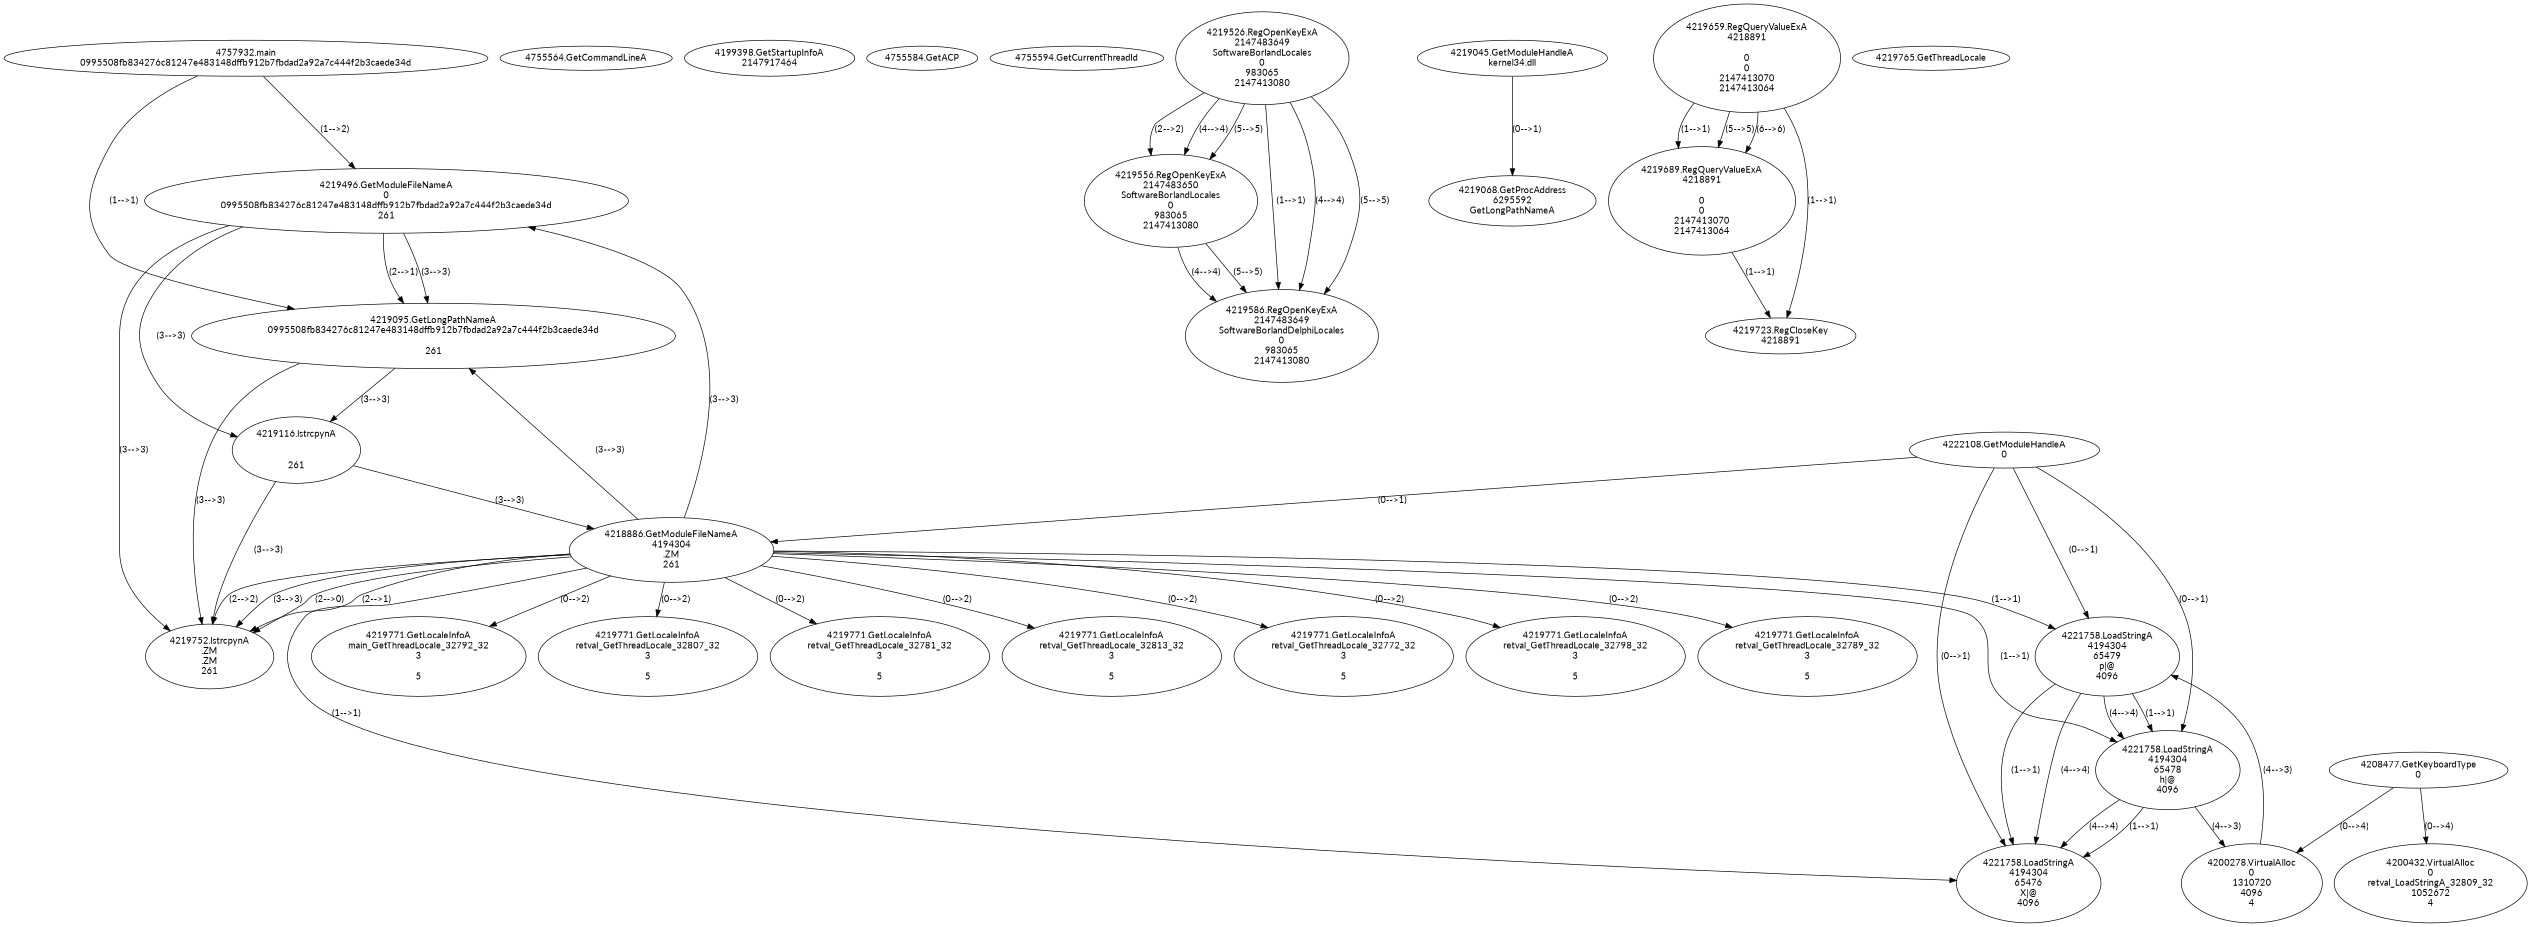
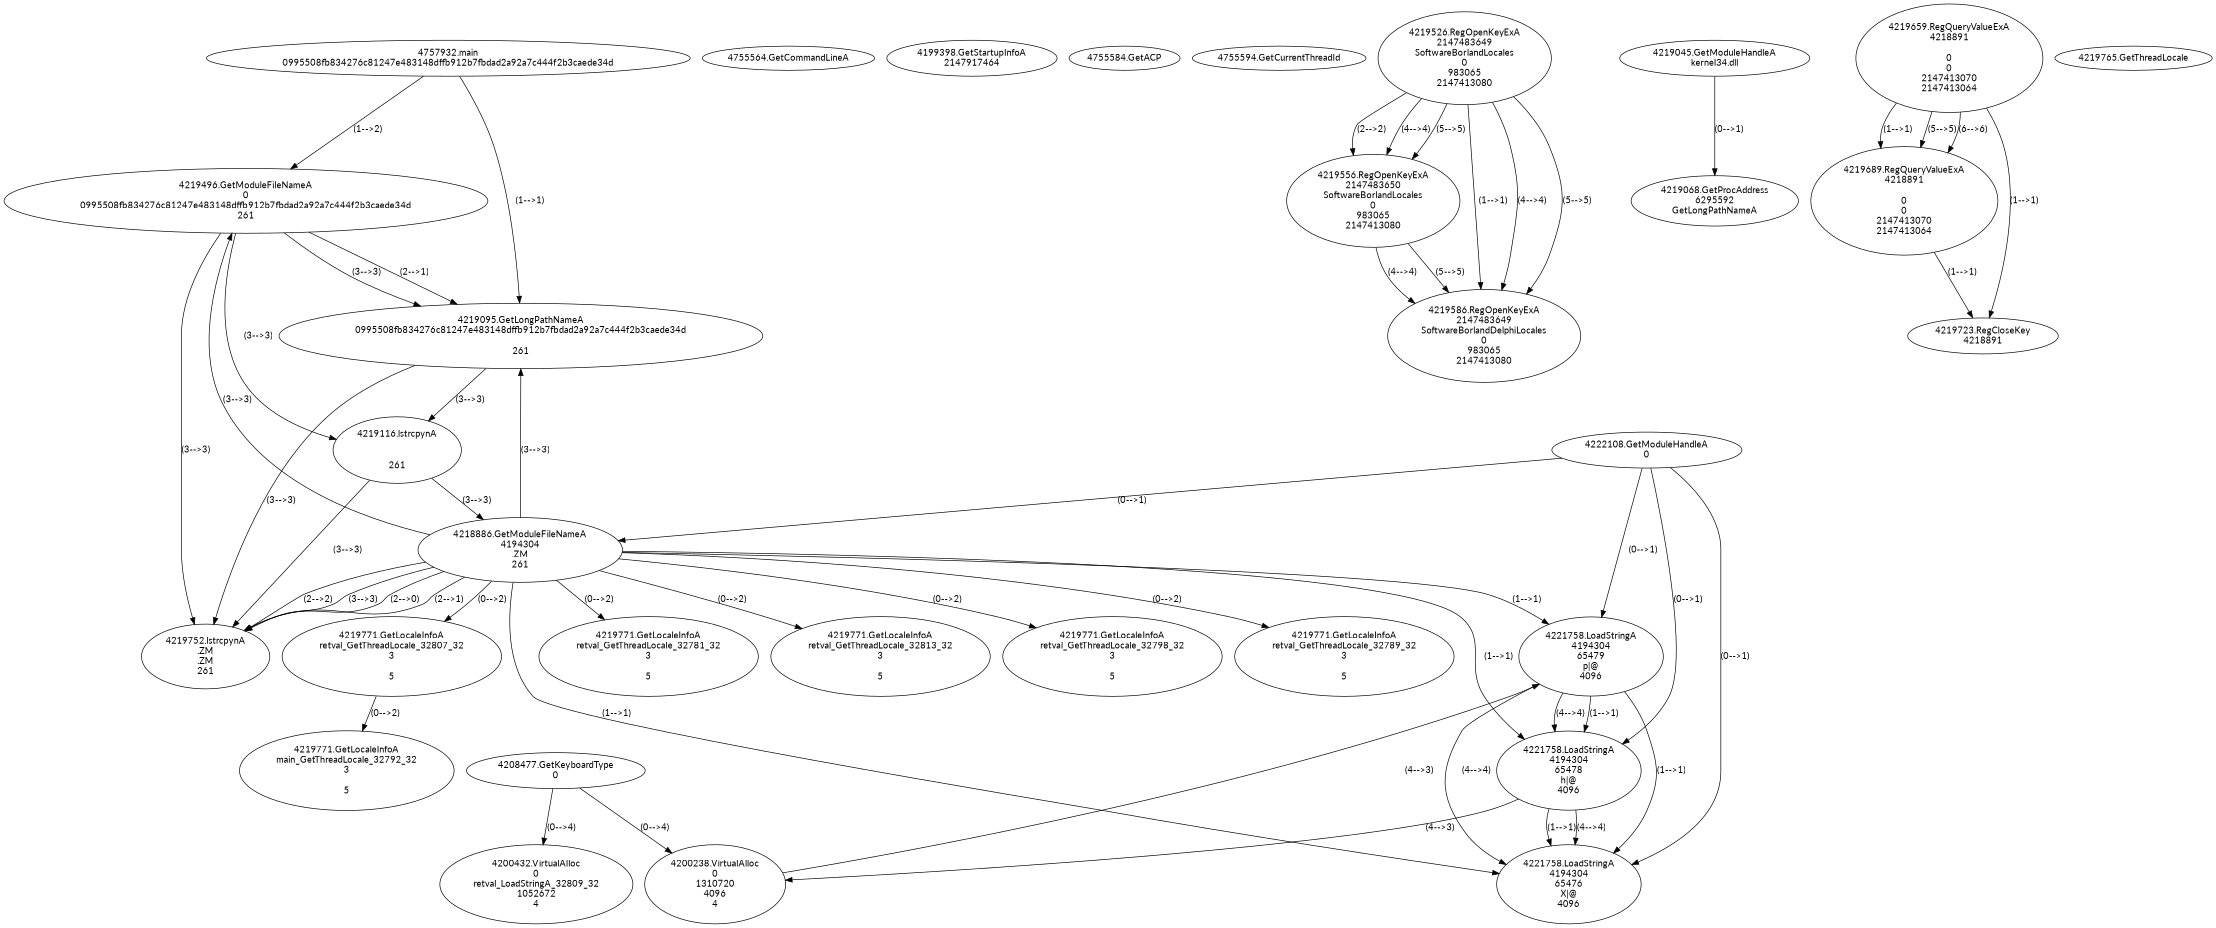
edge "4218886.GetModuleFileNameA 4194304 .ZM 261" -> "4219771.GetLocaleInfoA main_GetThreadLocale_32792_32 3 5": now "4219771.GetLocaleInfoA retval_GetThreadLocale_32807_32 3 5" -> "4219771.GetLocaleInfoA main_GetThreadLocale_32792_32 3 5"
node "4219771.GetLocaleInfoA retval_GetThreadLocale_32772_32 3 5": removed
node "4200278.VirtualAlloc 0 1310720 4096 4": label "4200278.VirtualAlloc 0 1310720 4096 4" -> "4200238.VirtualAlloc 0 1310720 4096 4"
